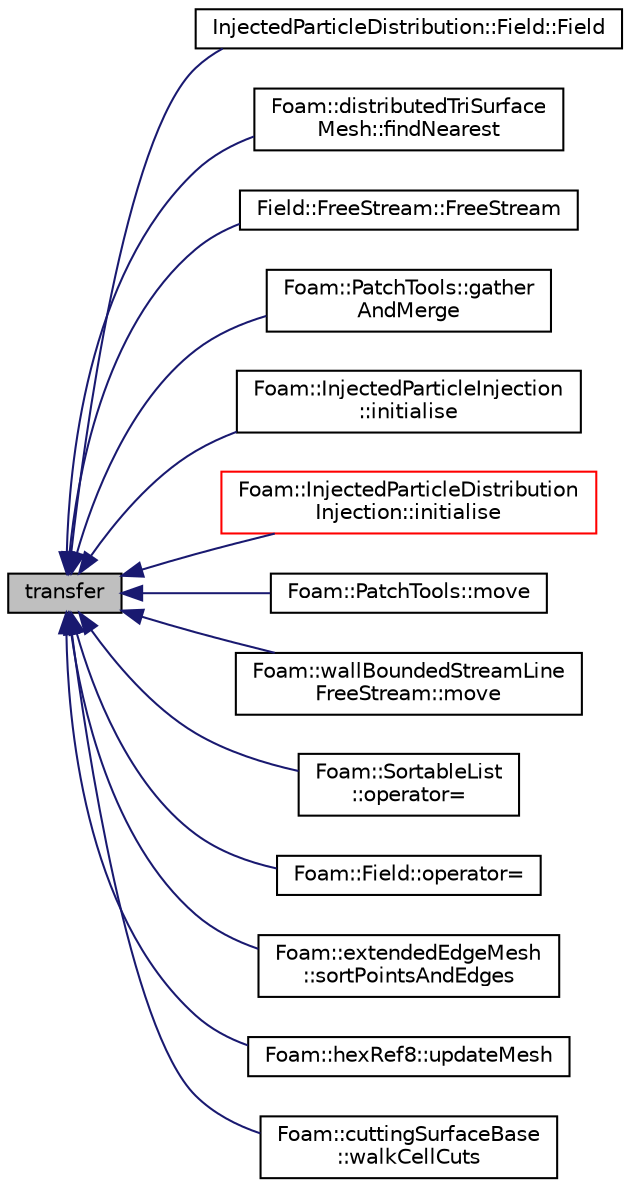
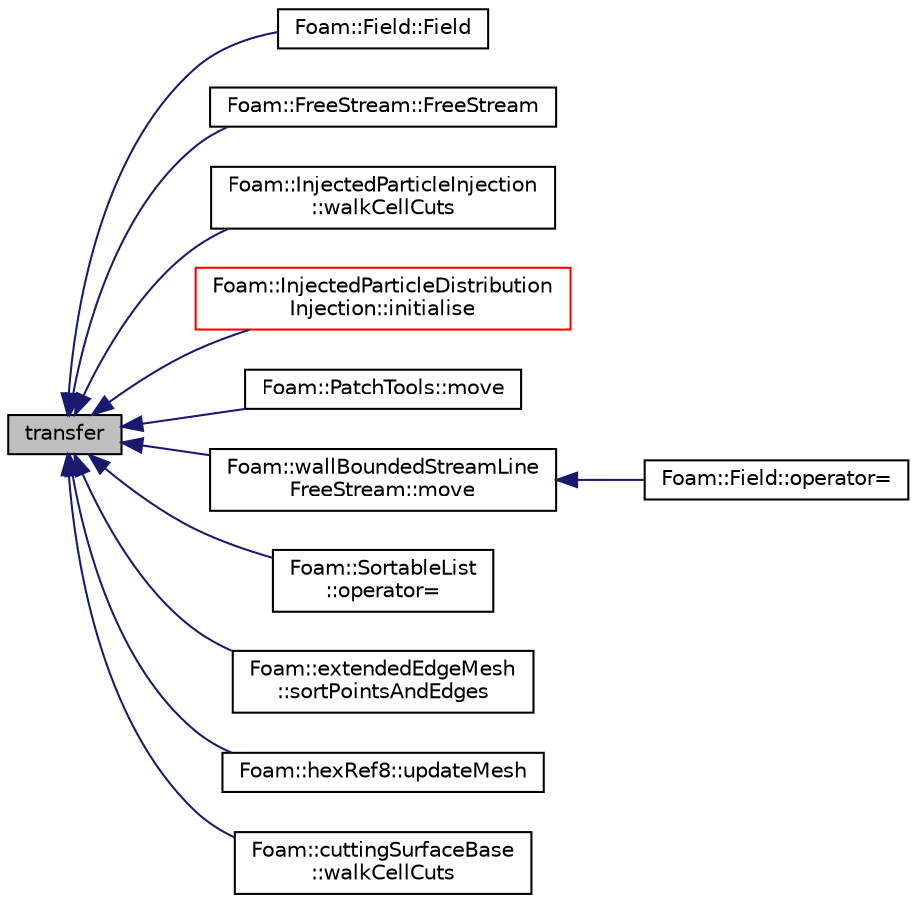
node "InjectedParticleDistribution::Field::Field": label "InjectedParticleDistribution::Field::Field" -> "Foam::Field::Field"
node "Foam::distributedTriSurface Mesh::findNearest": removed
node "Field::FreeStream::FreeStream": label "Field::FreeStream::FreeStream" -> "Foam::FreeStream::FreeStream"
node "Foam::PatchTools::gather AndMerge": removed
node "Foam::InjectedParticleInjection ::initialise": label "Foam::InjectedParticleInjection ::initialise" -> "Foam::InjectedParticleInjection ::walkCellCuts"
edge "Foam::Field::operator=" -> "transfer": now "Foam::Field::operator=" -> "Foam::wallBoundedStreamLine FreeStream::move"
